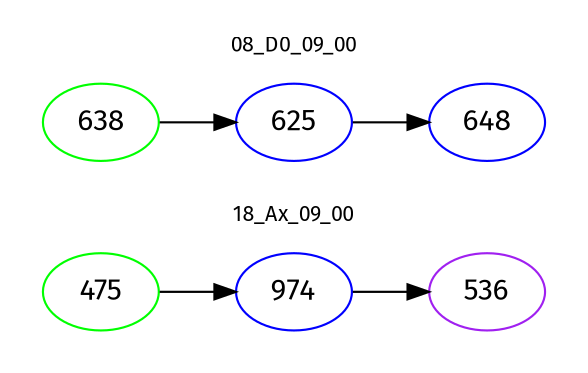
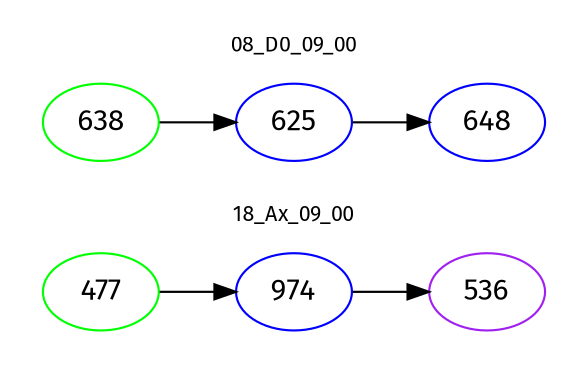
node "475": label "475" -> "477"
